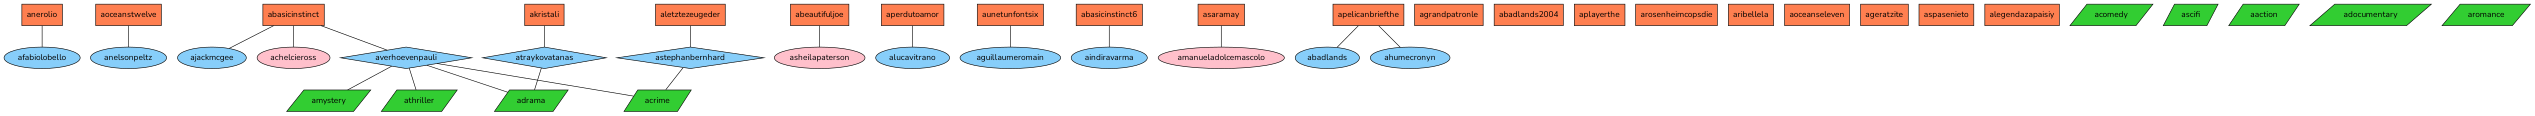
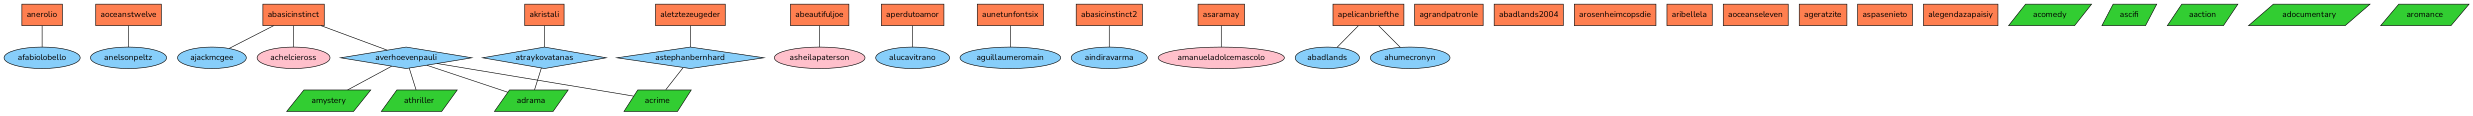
node "abasicinstinct6": label "abasicinstinct6" -> "abasicinstinct2"
node "aplayerthe": removed
